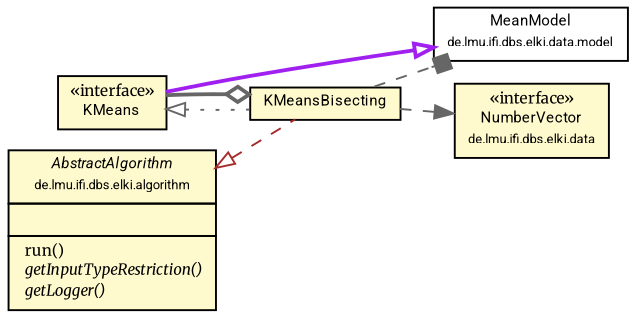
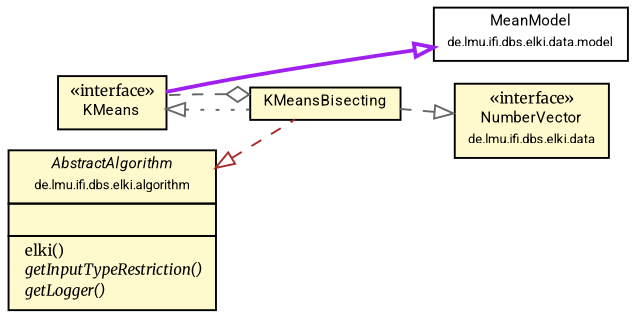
edge "KMeansBisecting" -> "MeanModel": removed
edge "KMeans" -> "KMeansBisecting": style bold -> dashed
edge "KMeansBisecting" -> "NumberVector": arrowhead normal -> onormal
node "AbstractAlgorithm": text "run()" -> "elki()"
